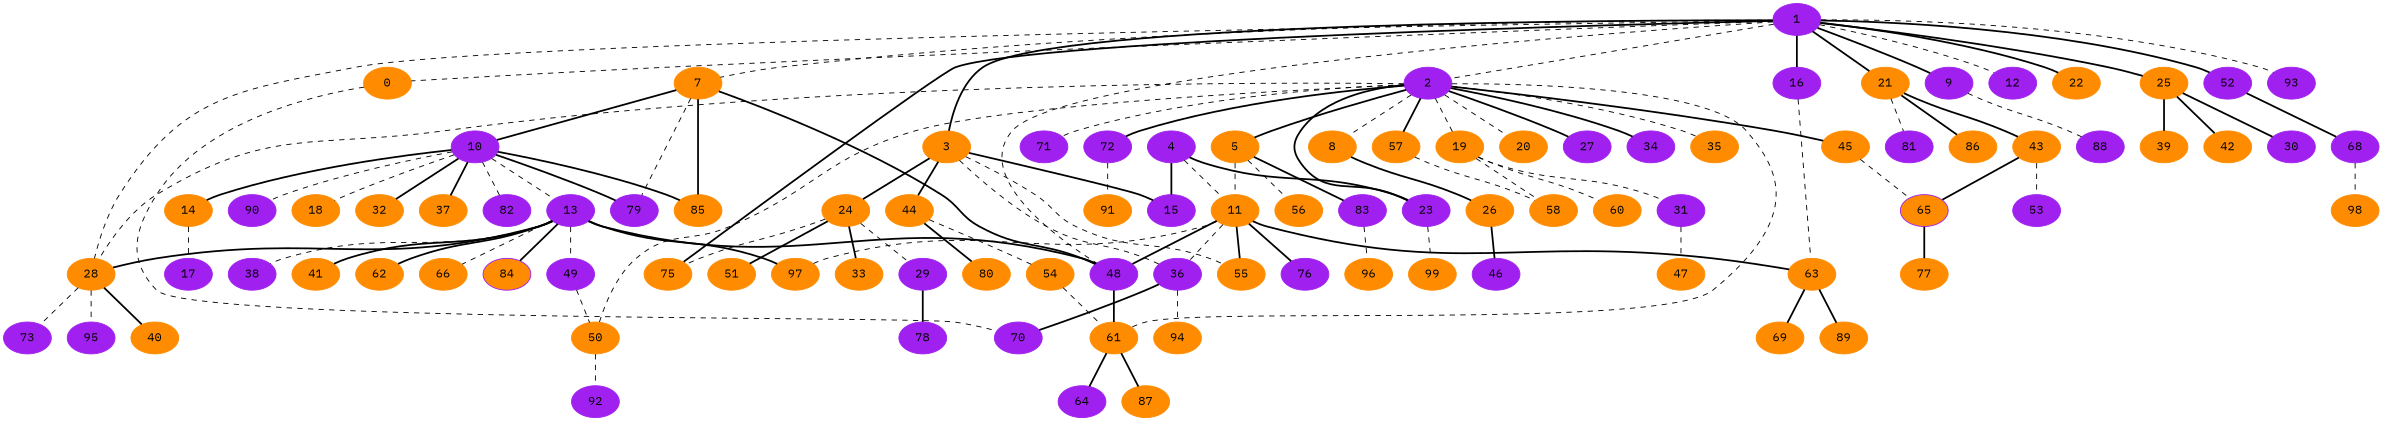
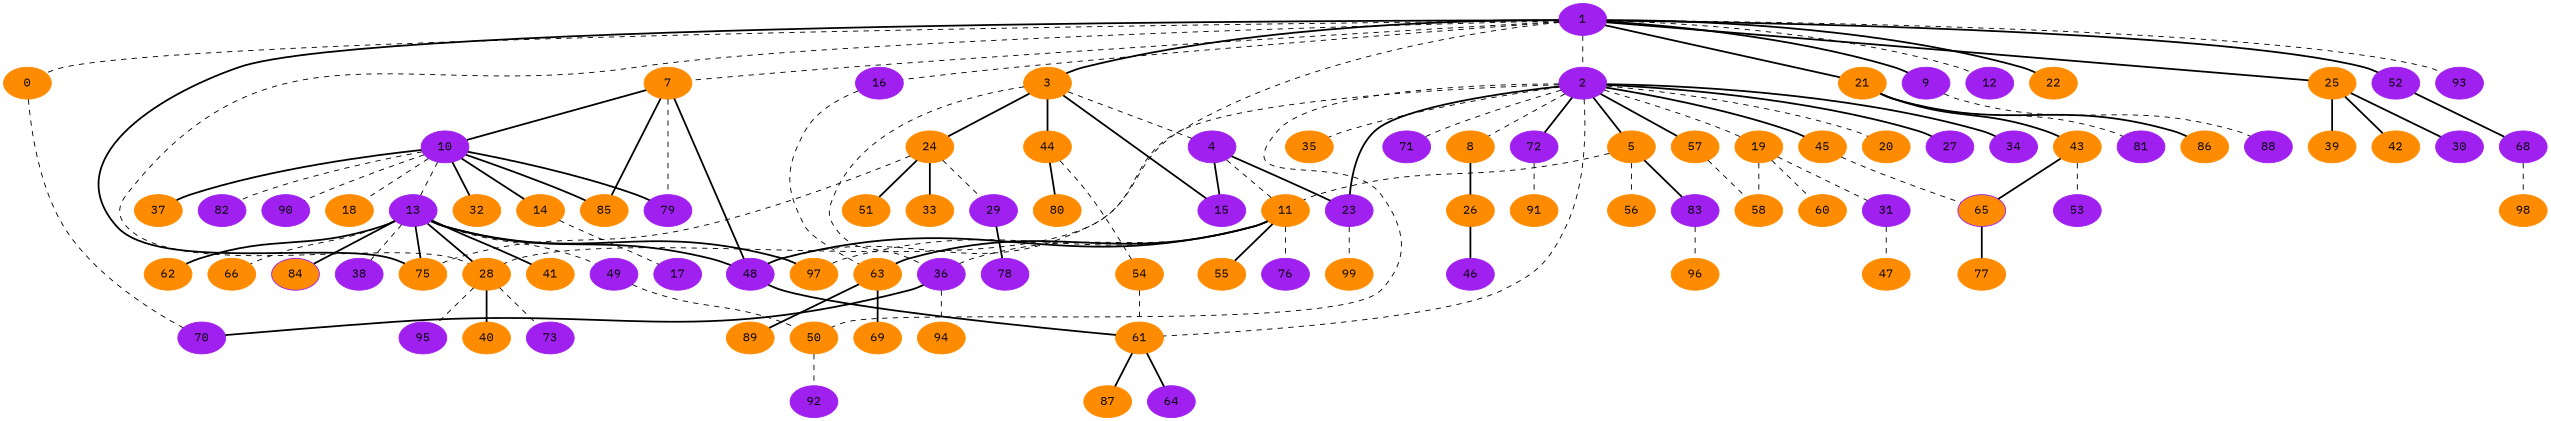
edge "1" -- "16": style bold -> dashed
edge "3" -- "55": now "3" -- "4"
edge "13" -- "75": added
edge "11" -- "76": style bold -> dashed
